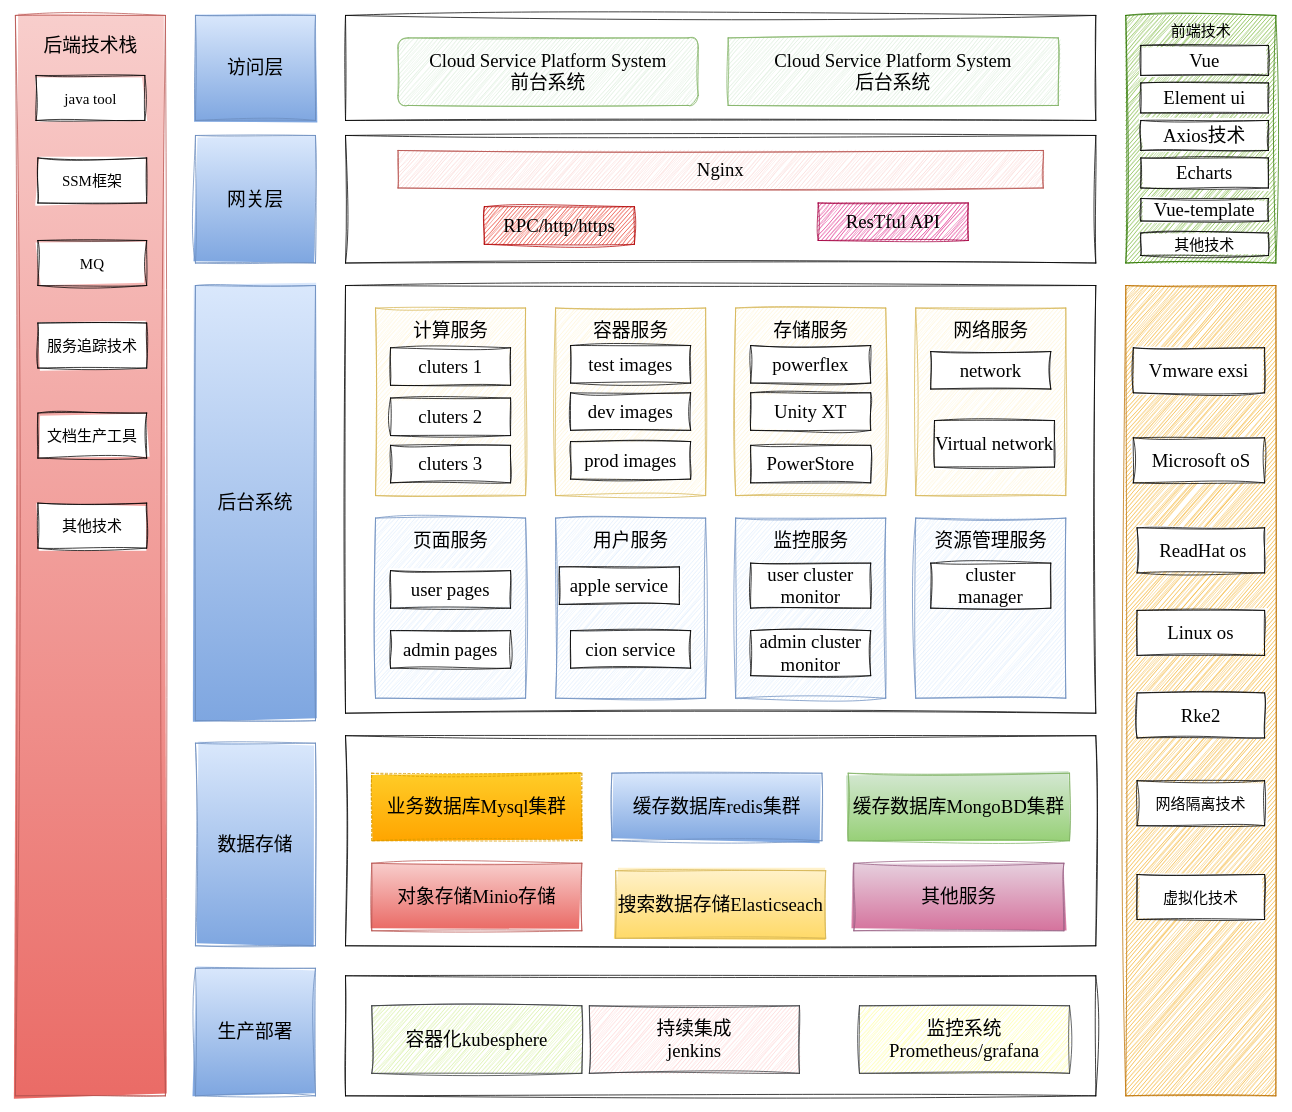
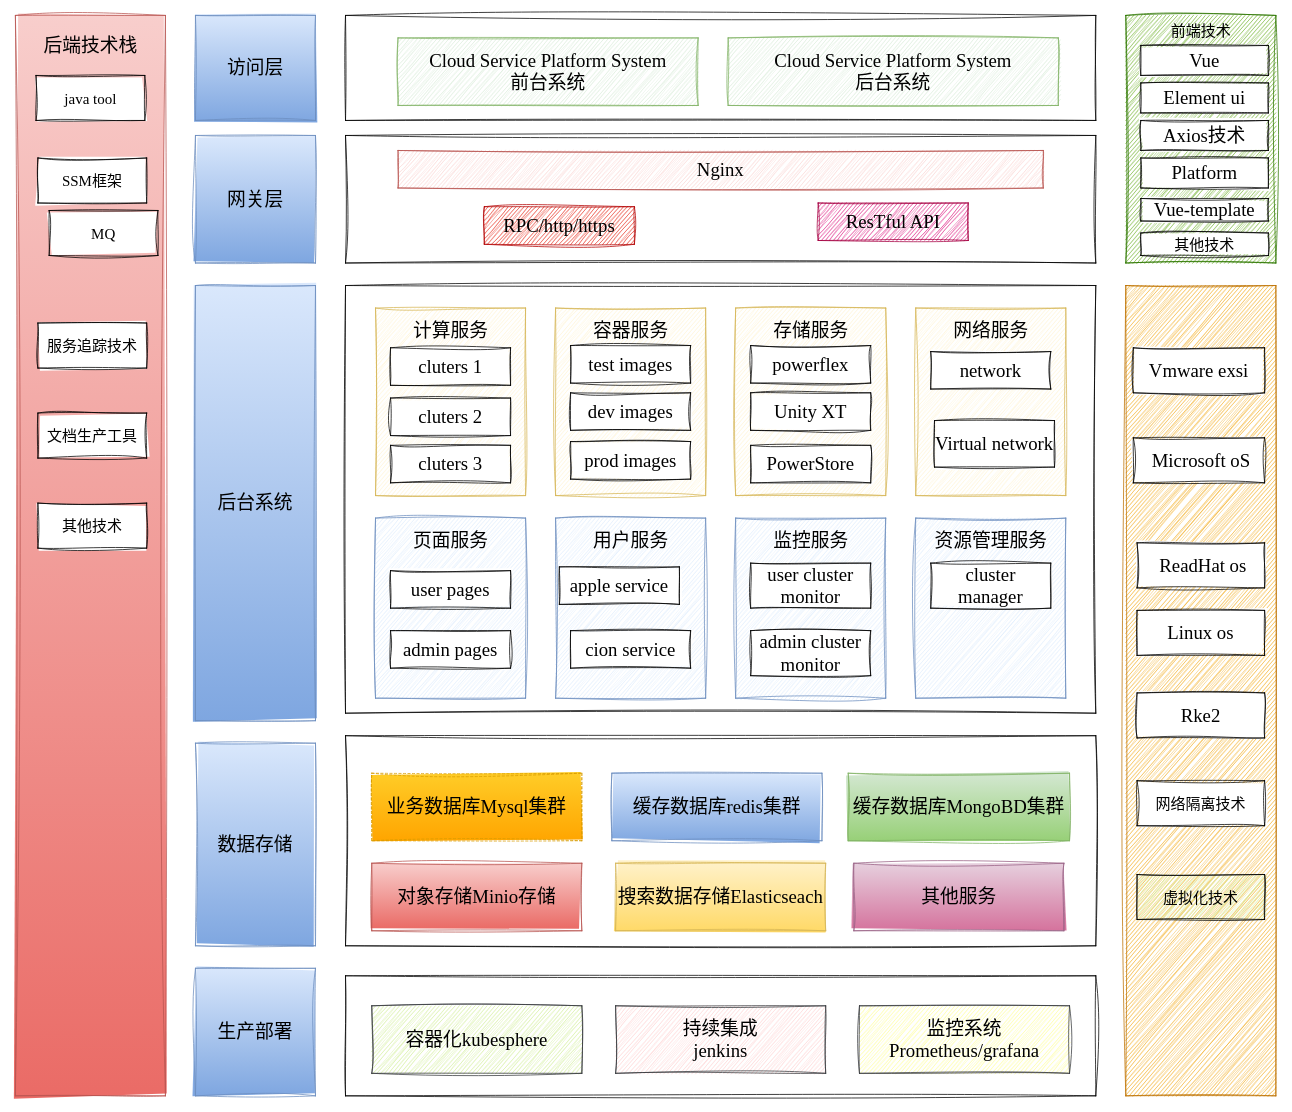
node "Cloud Service Platform System 前台系统": shape rounded rectangle -> rectangle
node "Echarts": label "Echarts" -> "Platform"
node "MQ": moved (92, 263) -> (104, 233)
node "ReadHat os": moved (1200, 550) -> (1200, 565)
node "虚拟化技术": fillcolor #ffffff -> #cdeb8b
node "搜索数据存储Elasticseach": moved (720, 904) -> (720, 897)
node "持续集成 jenkins": moved (694, 1039) -> (720, 1039)
